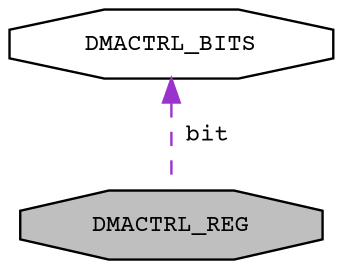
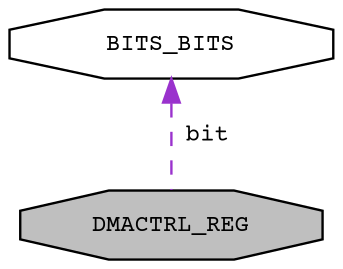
node "DMACTRL_BITS": label "DMACTRL_BITS" -> "BITS_BITS"
